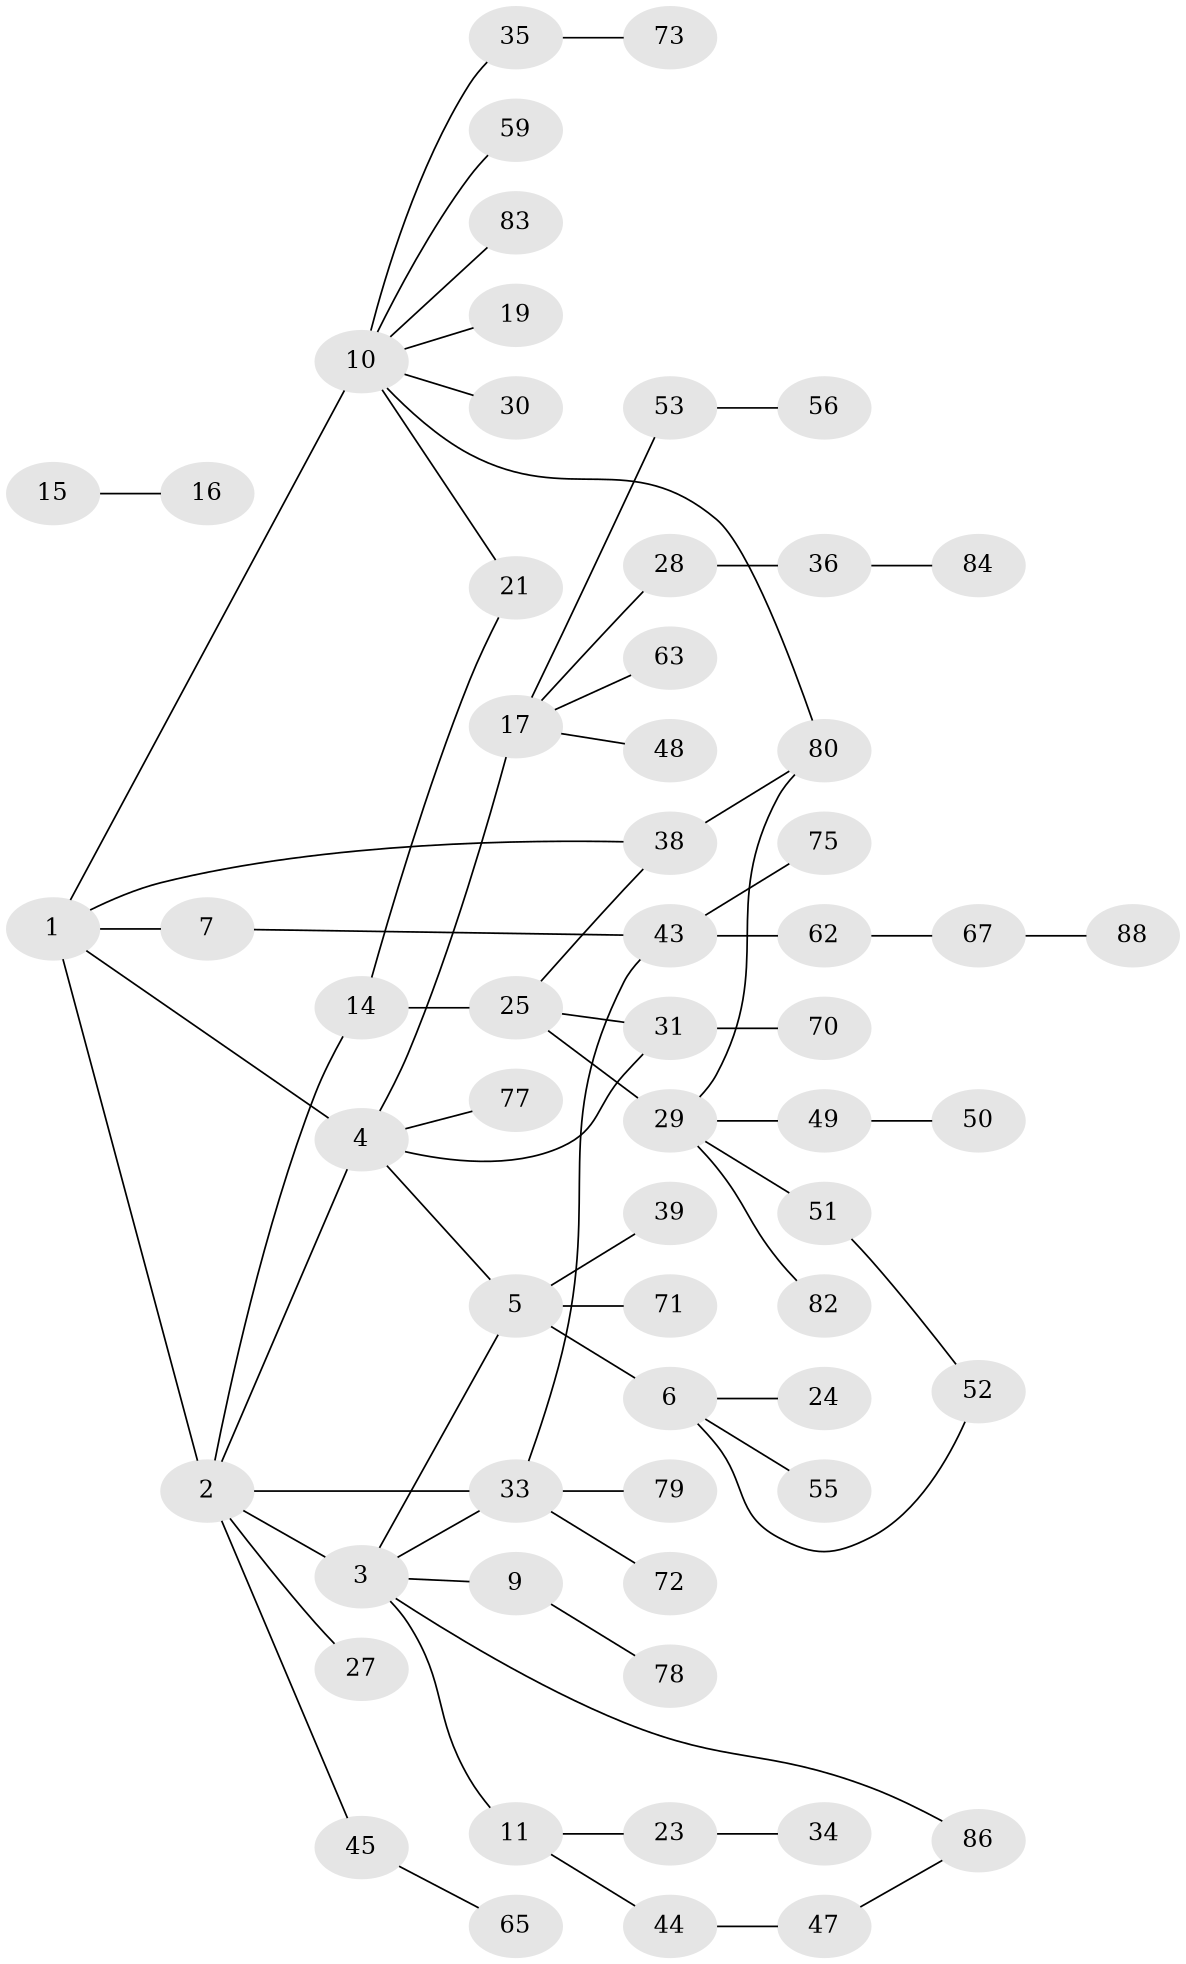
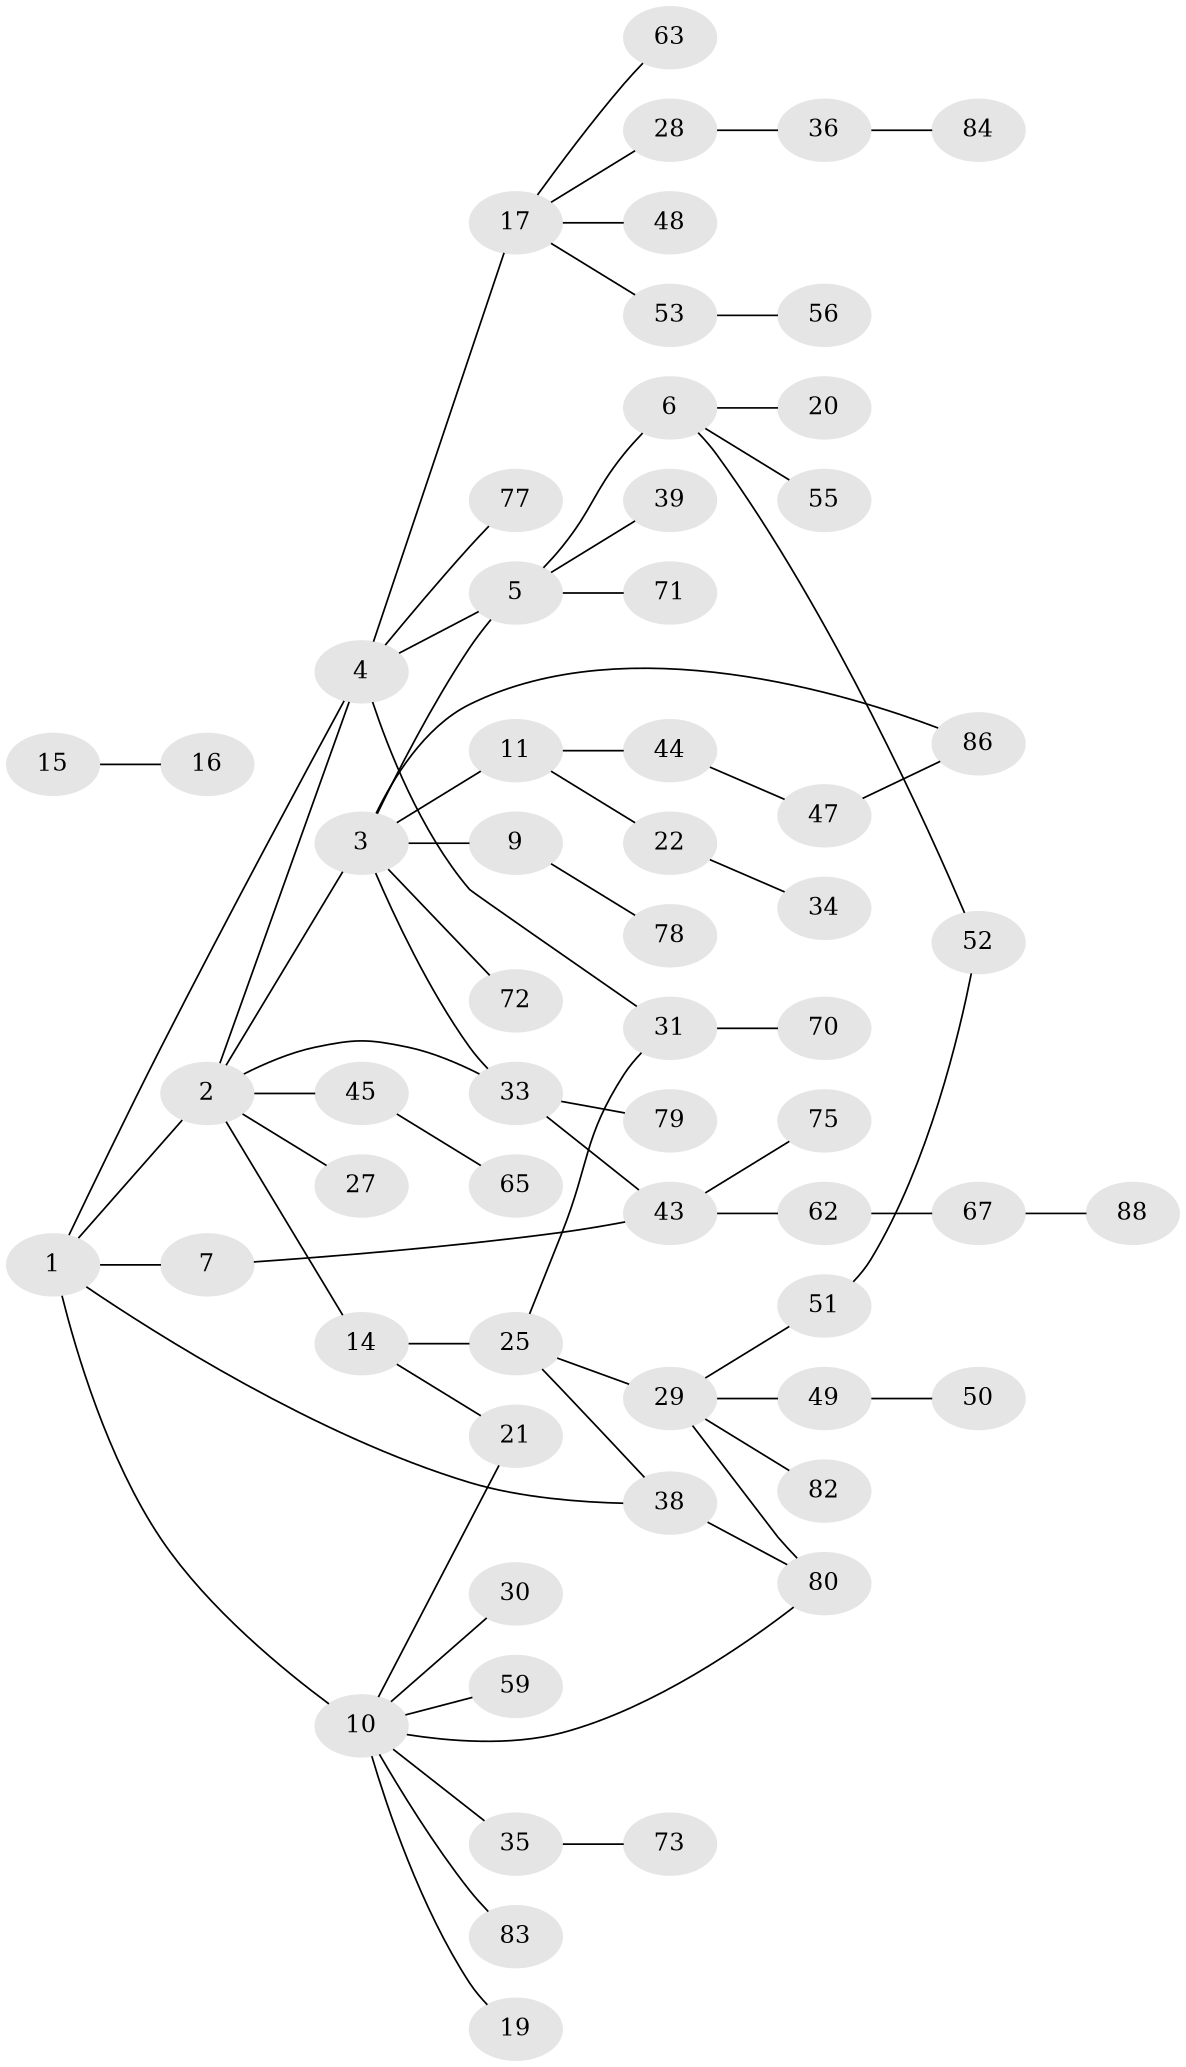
node "24": label "24" -> "20"
edge "33" -- "72": now "3" -- "72"
node "23": label "23" -> "22"
